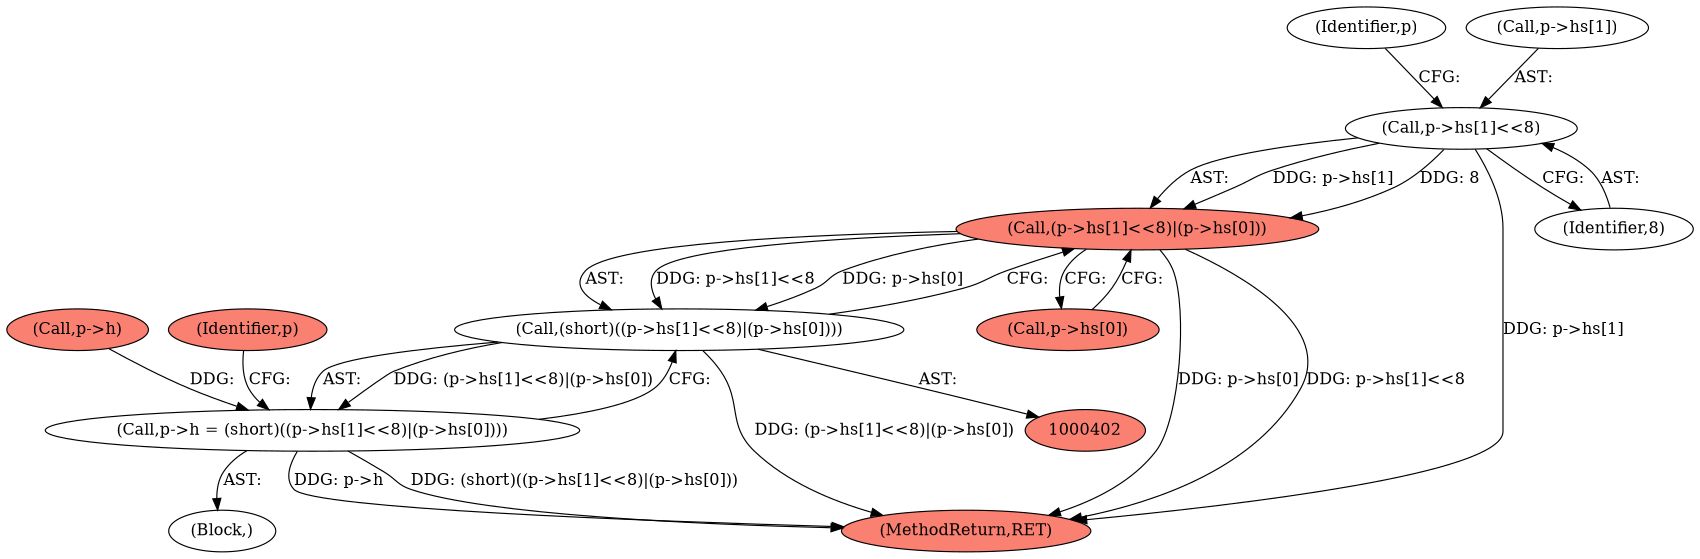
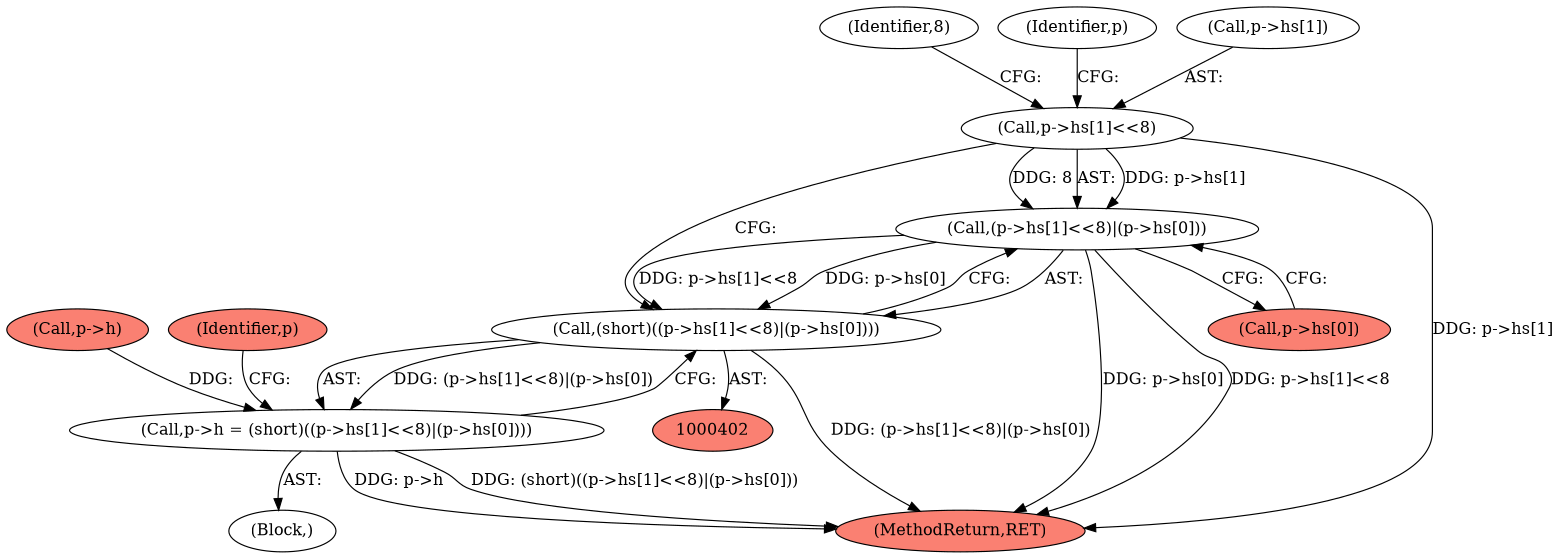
edge "(Call,p->hs[1]<<8)" -> "(Identifier,8)": now "(Call,p->hs[1]<<8)" -> "(Call,(short)((p->hs[1]<<8)|(p->hs[0])))"
edge "(Identifier,8)" -> "(Call,p->hs[1]<<8)": label "AST: " -> "CFG: "
node "(Call,(p->hs[1]<<8)|(p->hs[0]))": fillcolor salmon -> white
